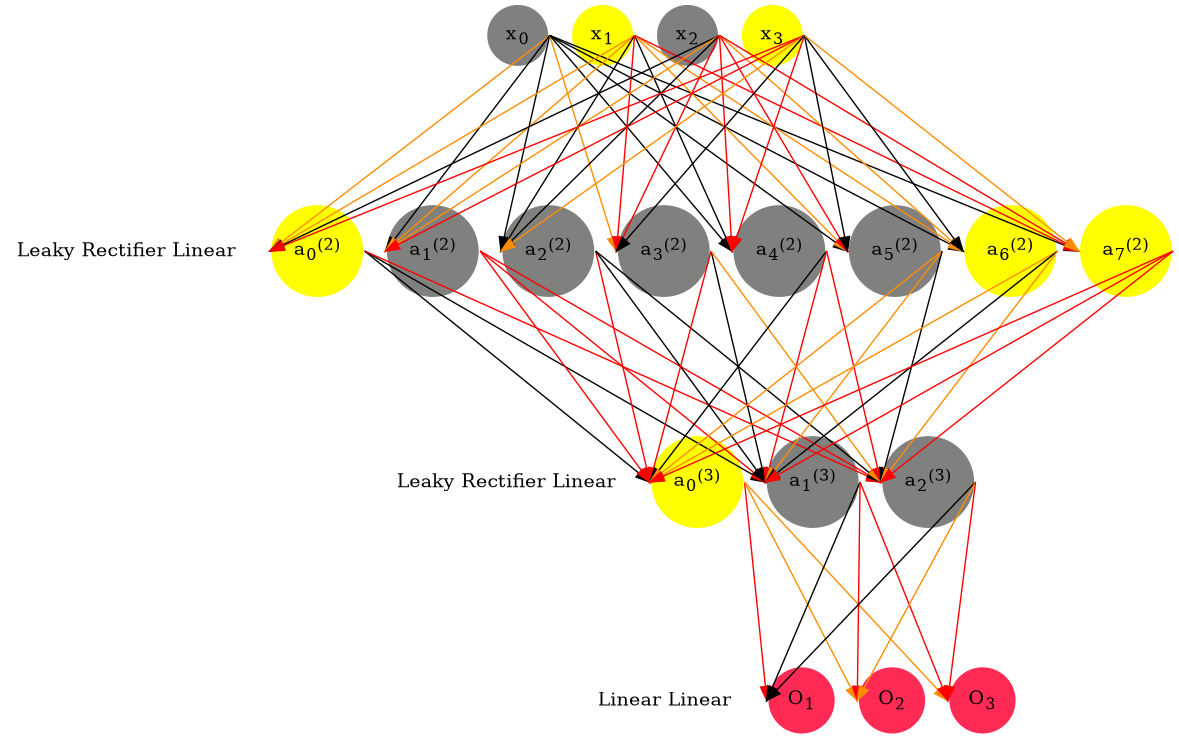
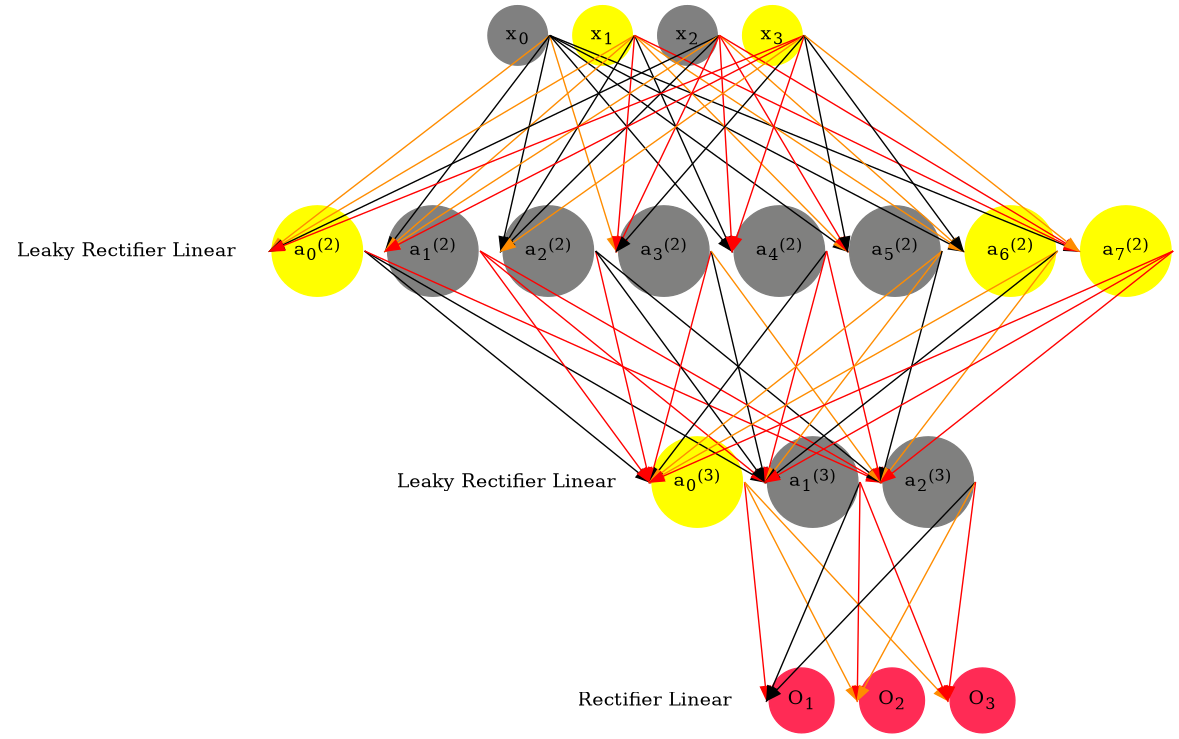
node "Linear Linear": label "Linear Linear" -> "Rectifier Linear"
